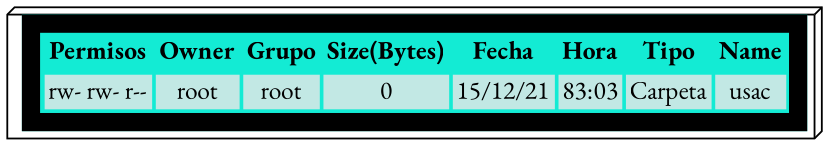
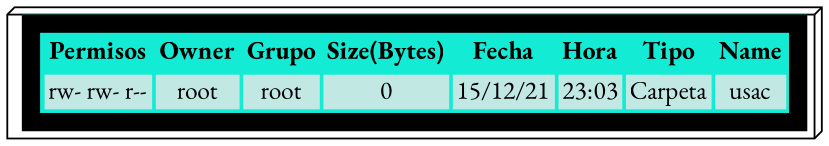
node "Permisos": text "83:03" -> "23:03"
